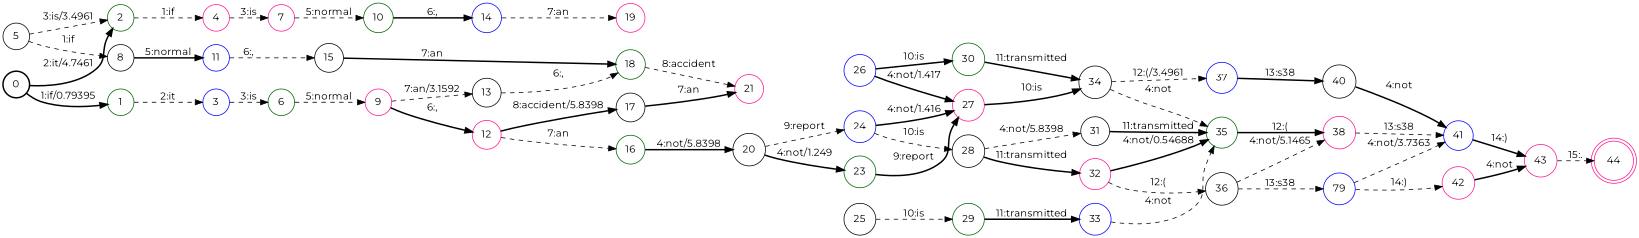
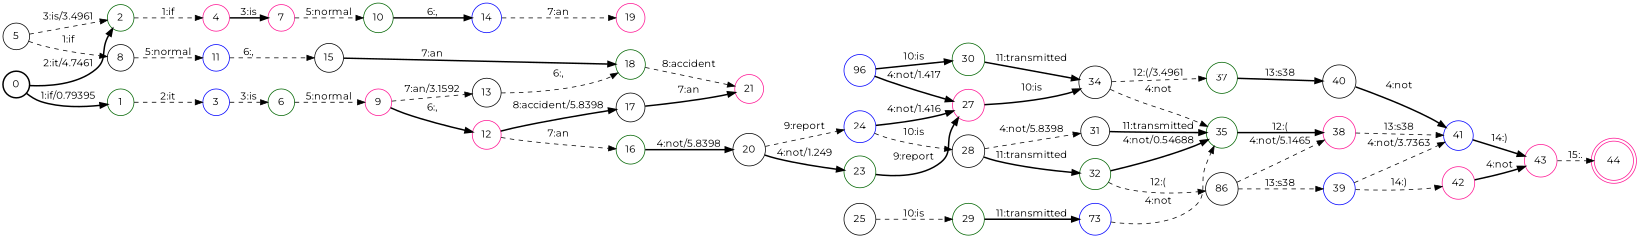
edge "4" -> "7": style dashed -> bold
edge "8" -> "11": style bold -> dashed
node "26": label "26" -> "96"
node "37": color blue -> darkgreen
node "32": color deeppink -> darkgreen
node "36": label "36" -> "86"
node "79": label "79" -> "39"
node "33": label "33" -> "73"
